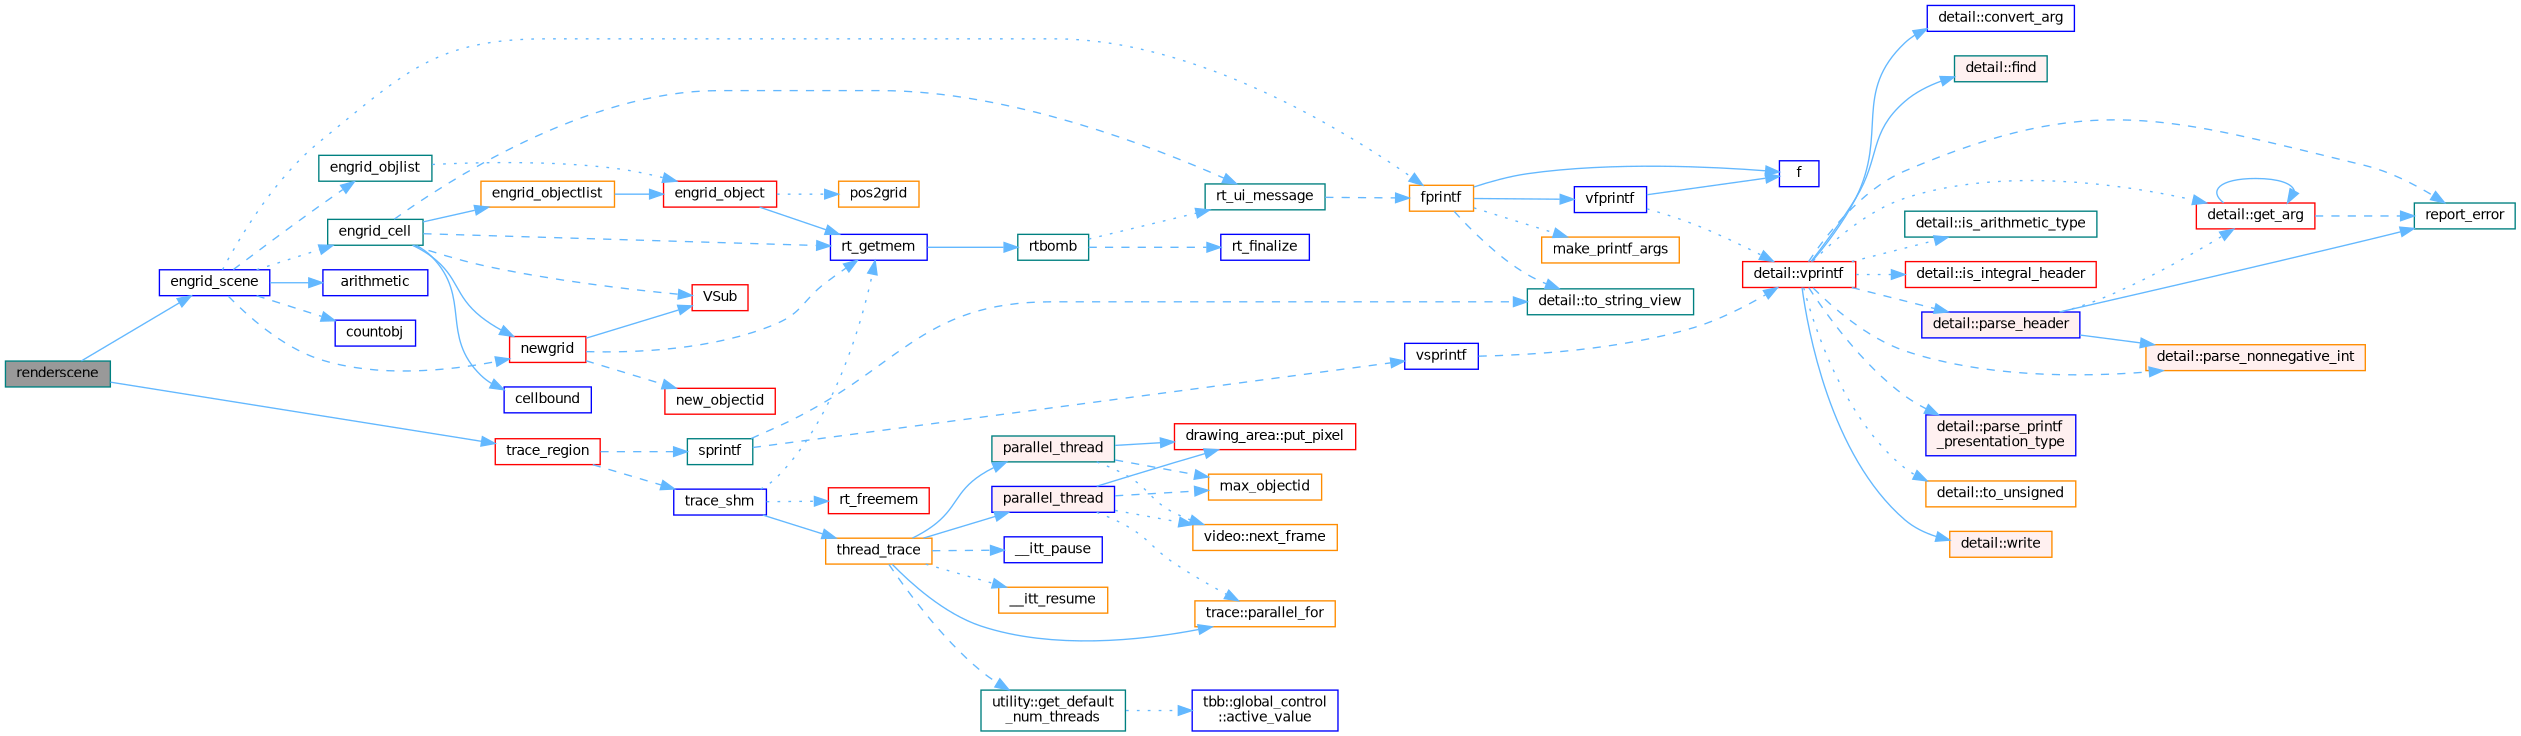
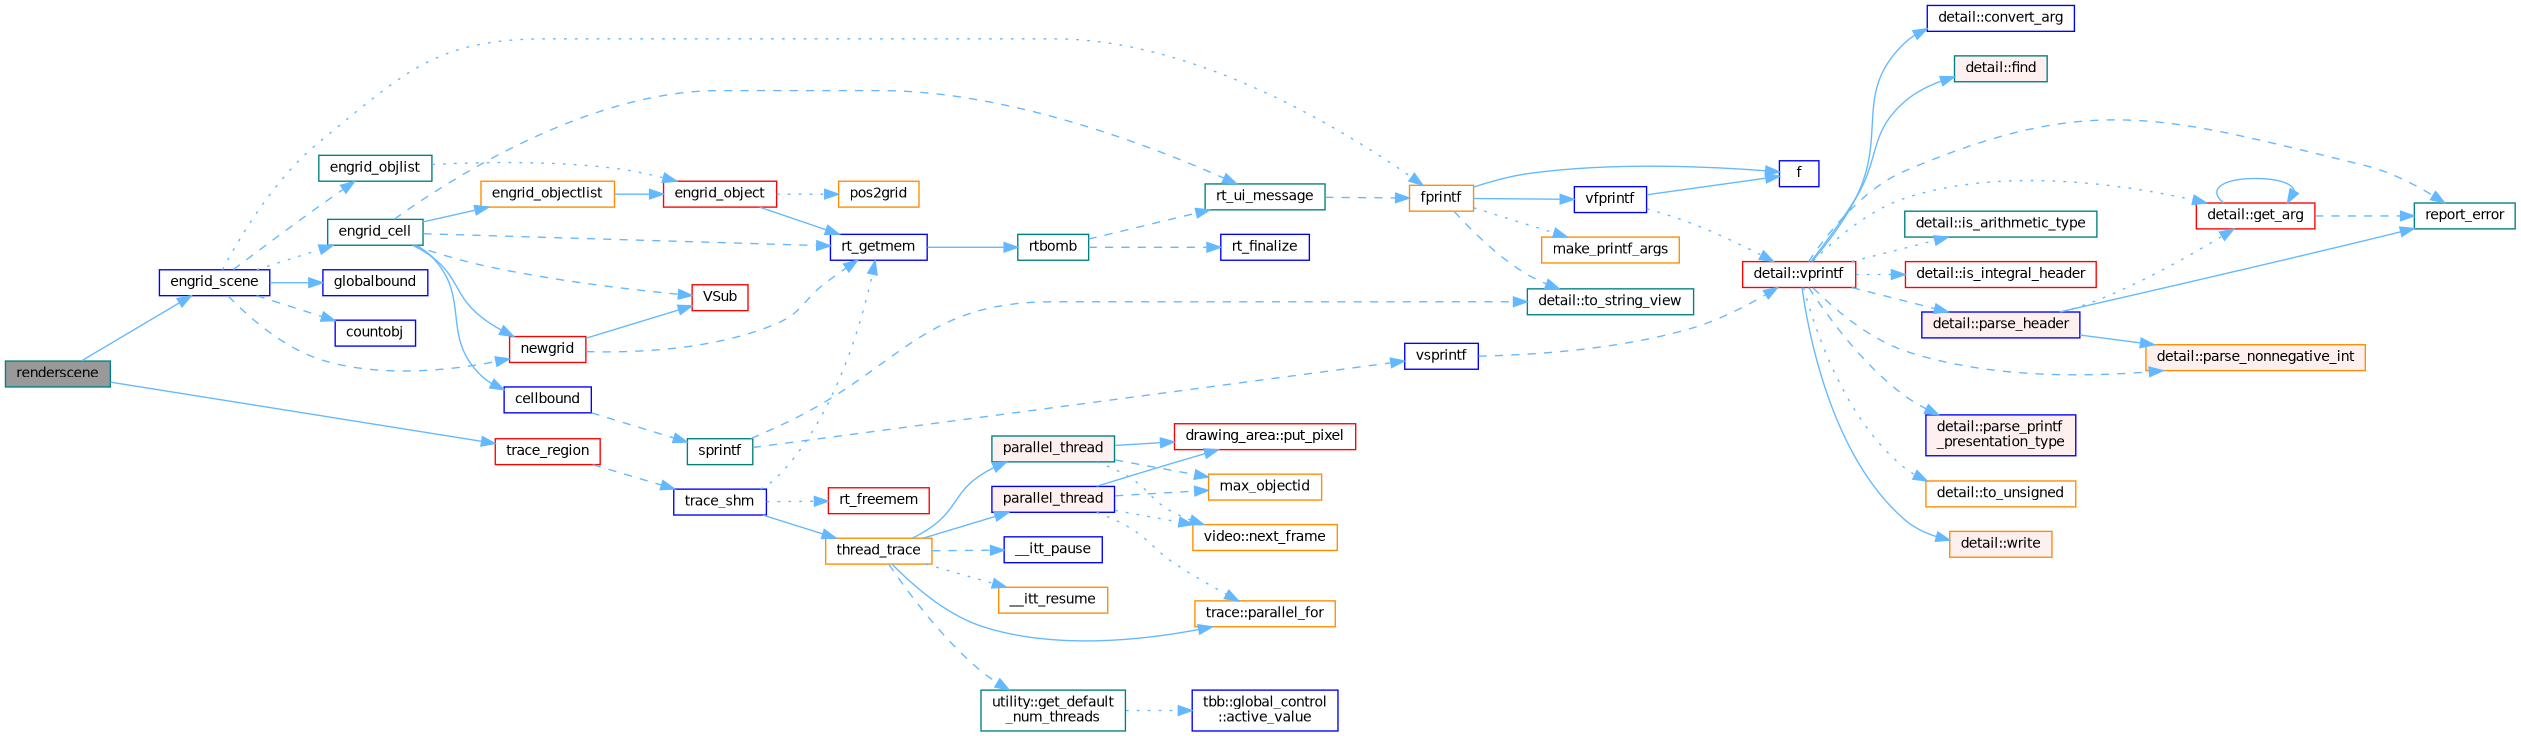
edge "rtbomb" -> "rt_ui_message": style dotted -> dashed
node "arithmetic": label "arithmetic" -> "globalbound"
node "new_objectid": removed
edge "trace_region" -> "sprintf": now "cellbound" -> "sprintf"
